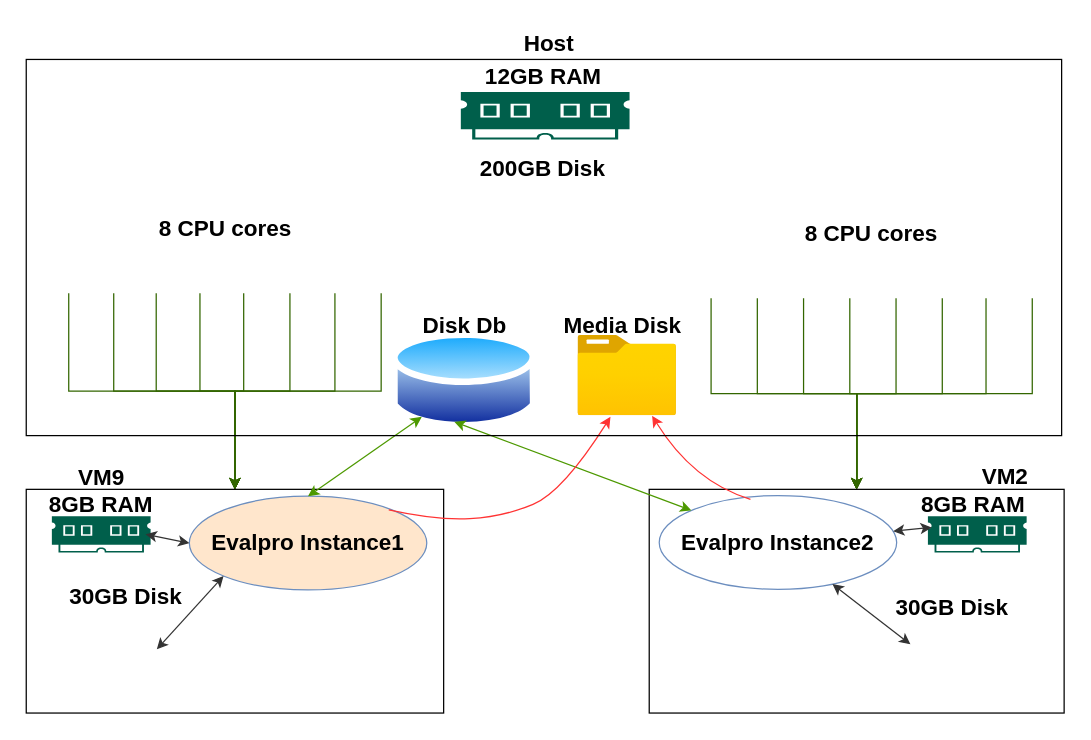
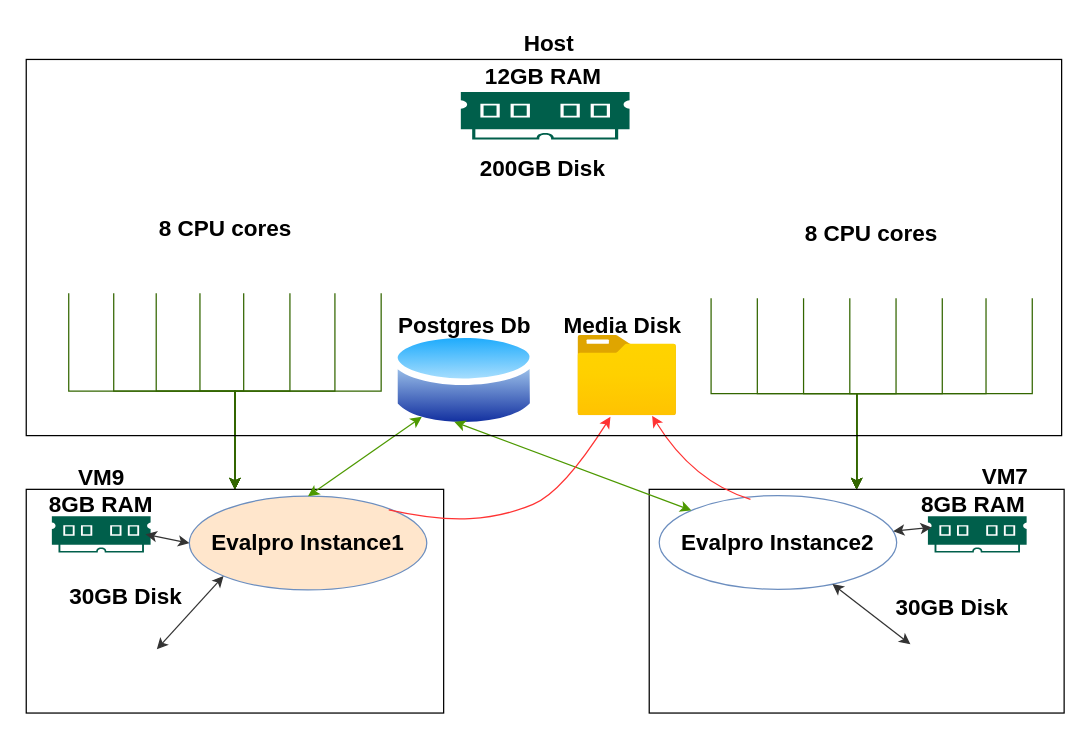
node "Disk Db": label "Disk Db" -> "Postgres Db"
node "VM2": label "VM2" -> "VM7"
